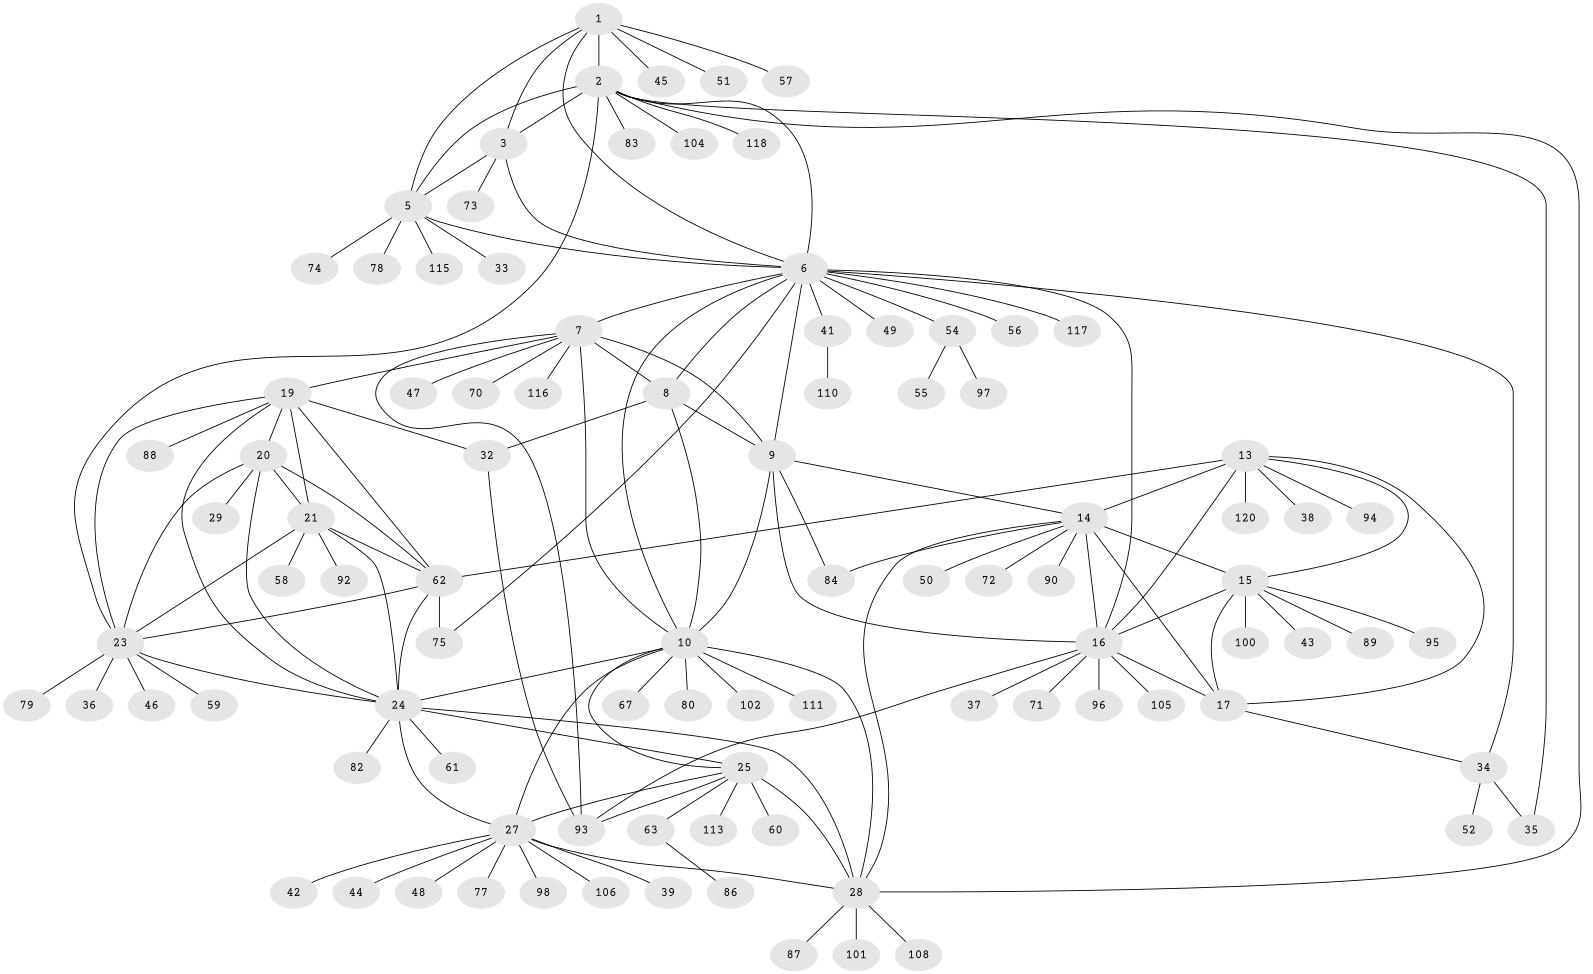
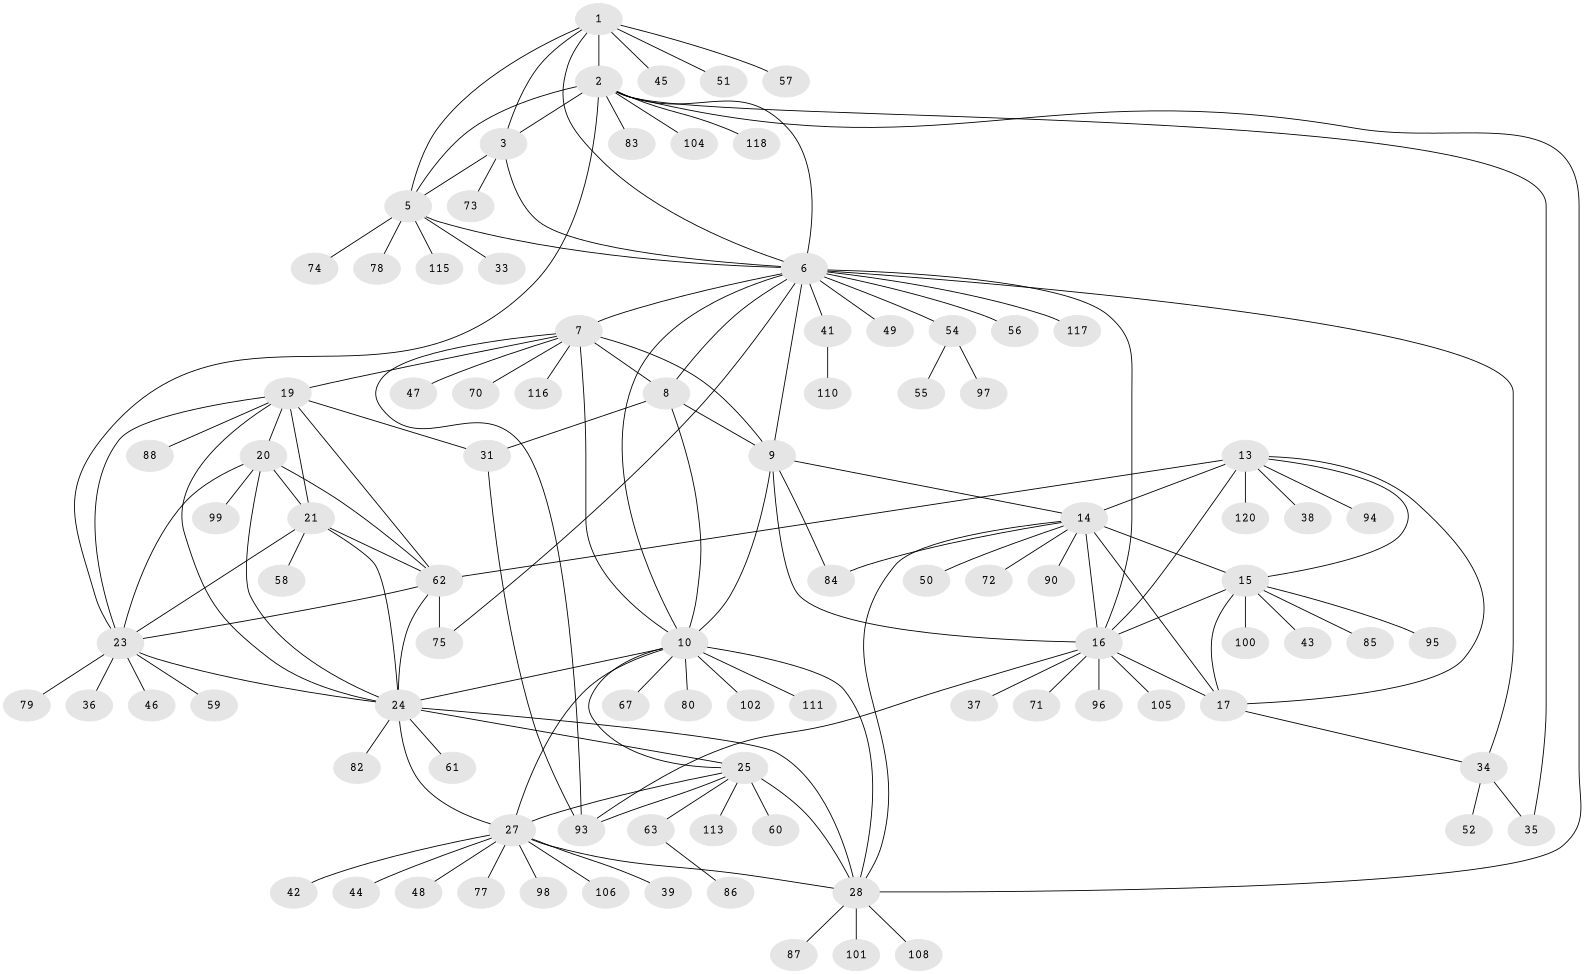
node "32": label "32" -> "31"
node "29": label "29" -> "99"
node "92": removed
node "89": label "89" -> "85"
